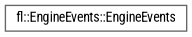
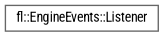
node "fl::EngineEvents::EngineEvents": label "fl::EngineEvents::EngineEvents" -> "fl::EngineEvents::Listener"
